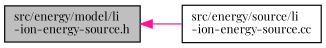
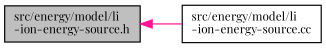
node "src/energy/source/li -ion-energy-source.cc": label "src/energy/source/li -ion-energy-source.cc" -> "src/energy/model/li -ion-energy-source.cc"
